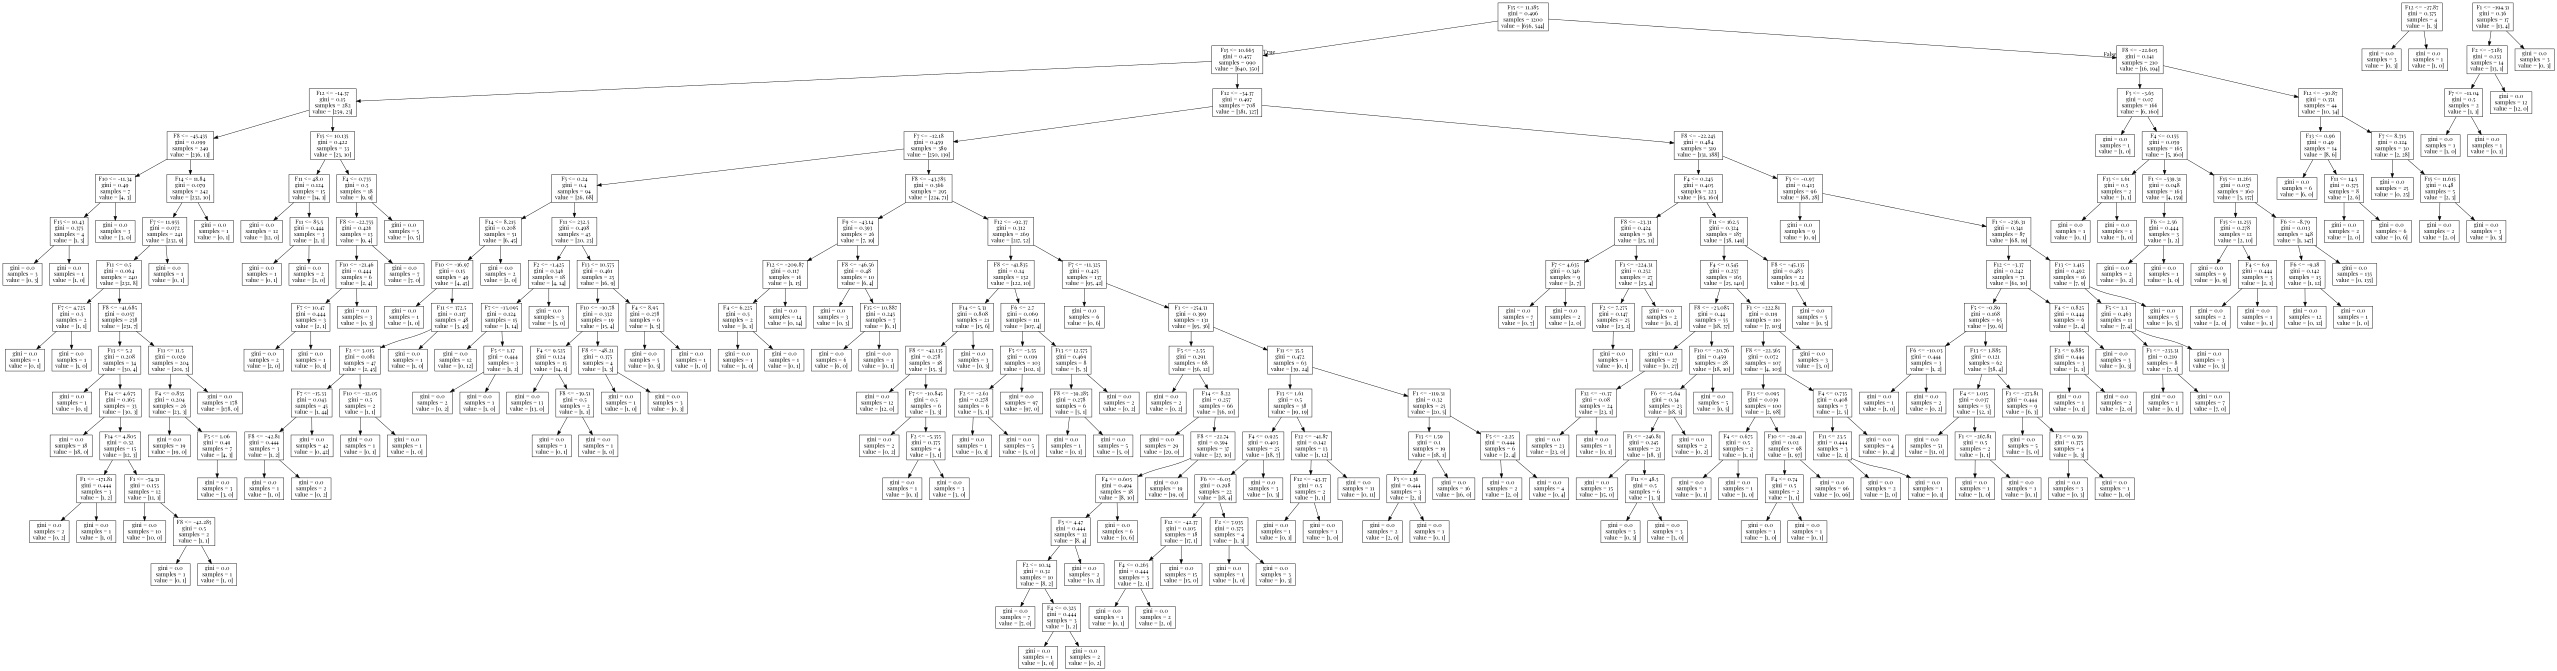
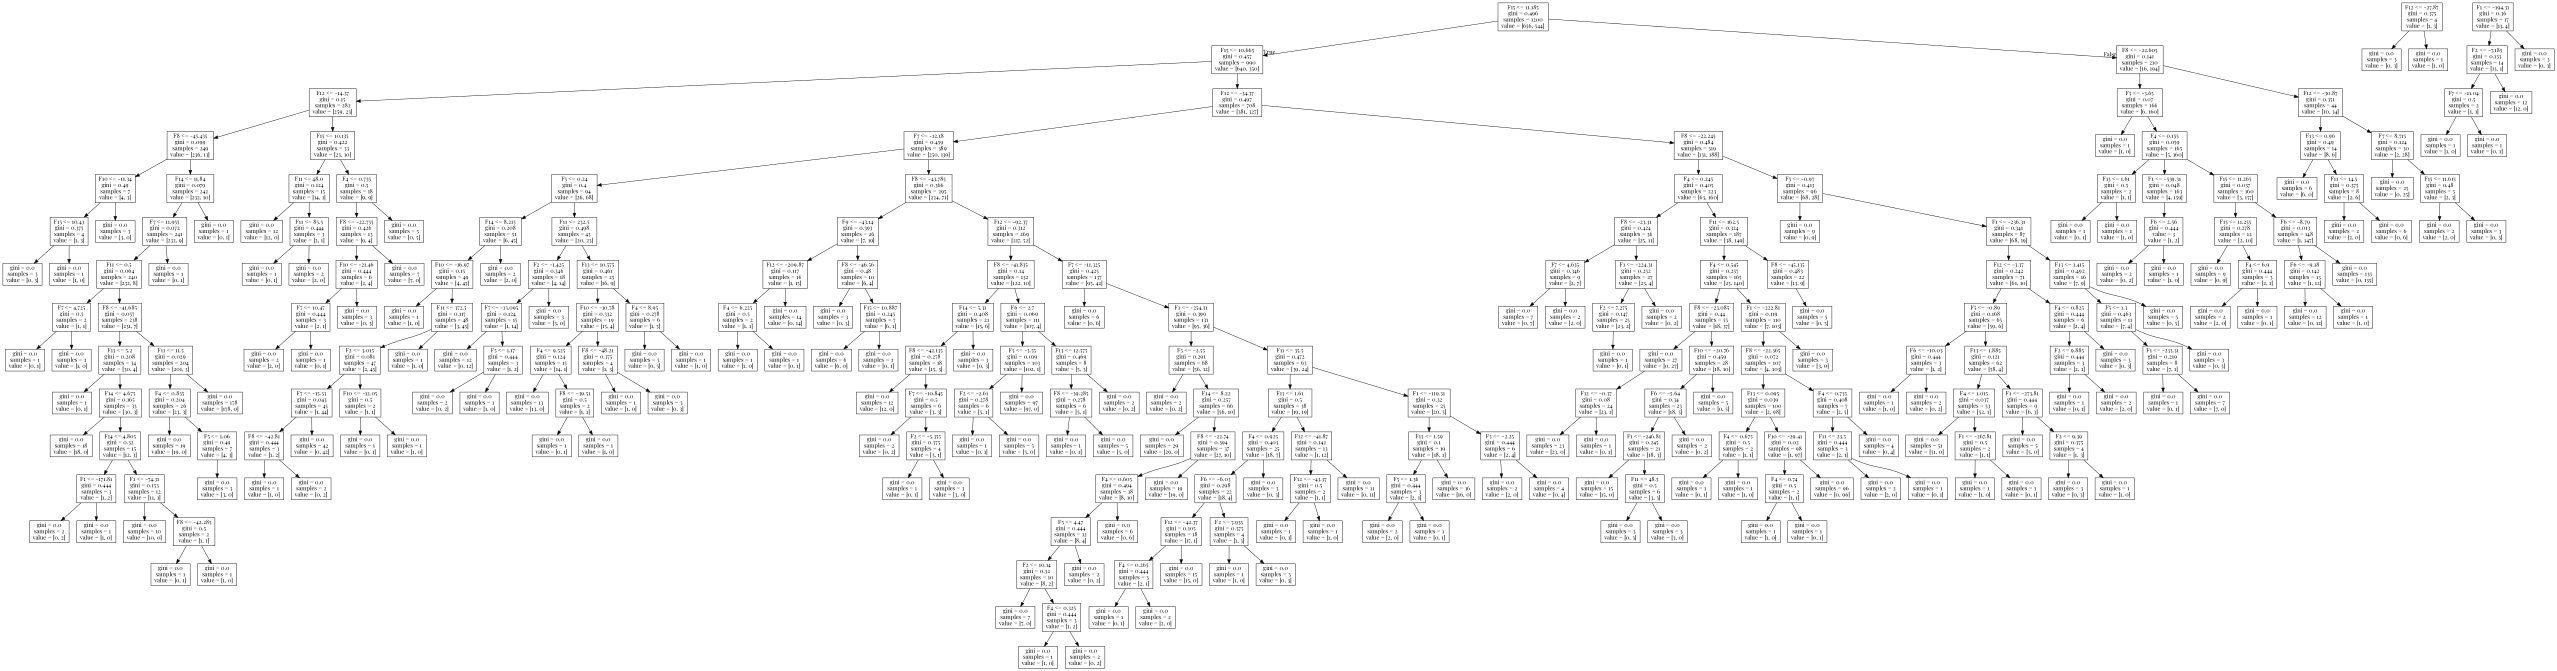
node "F6 <= 2.56 gini = 0.444 samples = 3 value = [1, 2]": label "F6 <= 2.56 gini = 0.444 samples = 3 value = [1, 2]" -> "F6 <= 2.56 gini = 0.444 value = 3 value = [1, 2]"
node "F14 <= 5.31 gini = 0.808 samples = 21 value = [15, 6]": label "F14 <= 5.31 gini = 0.808 samples = 21 value = [15, 6]" -> "F14 <= 5.31 gini = 0.408 samples = 21 value = [15, 6]"
